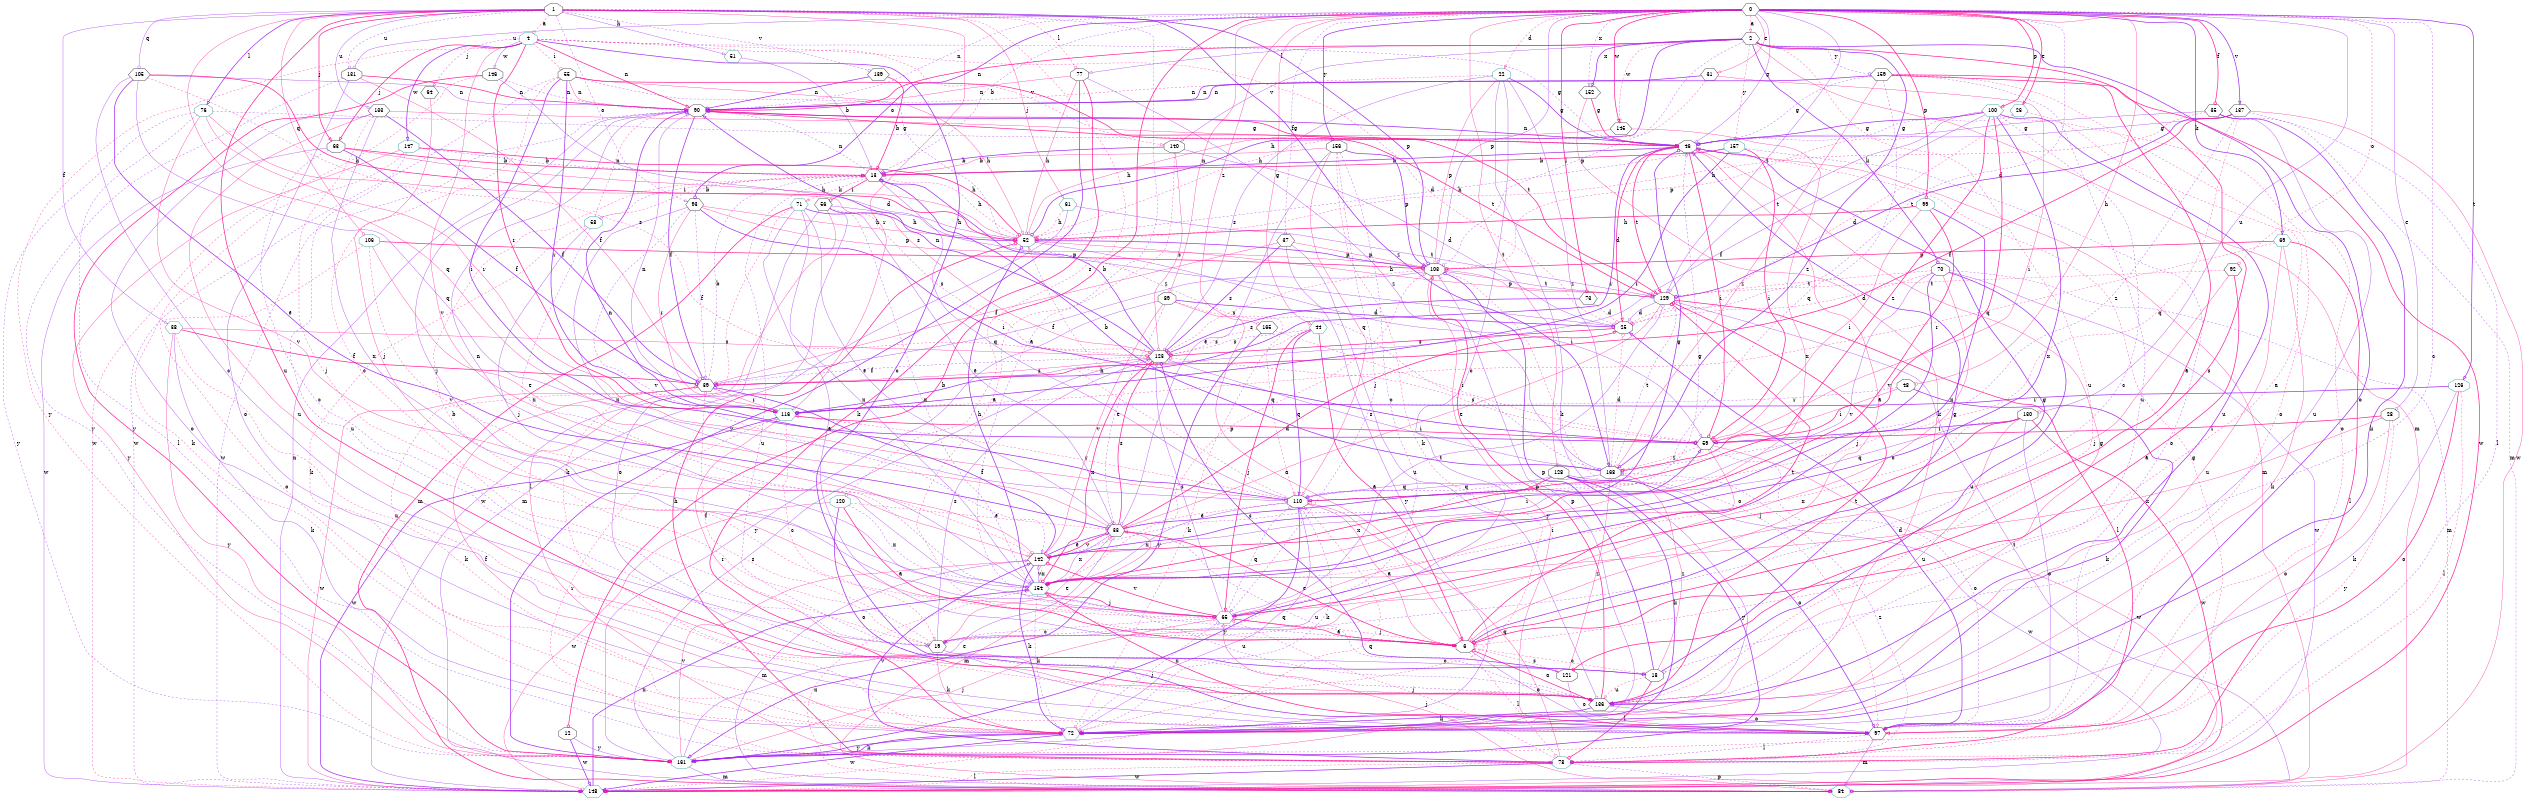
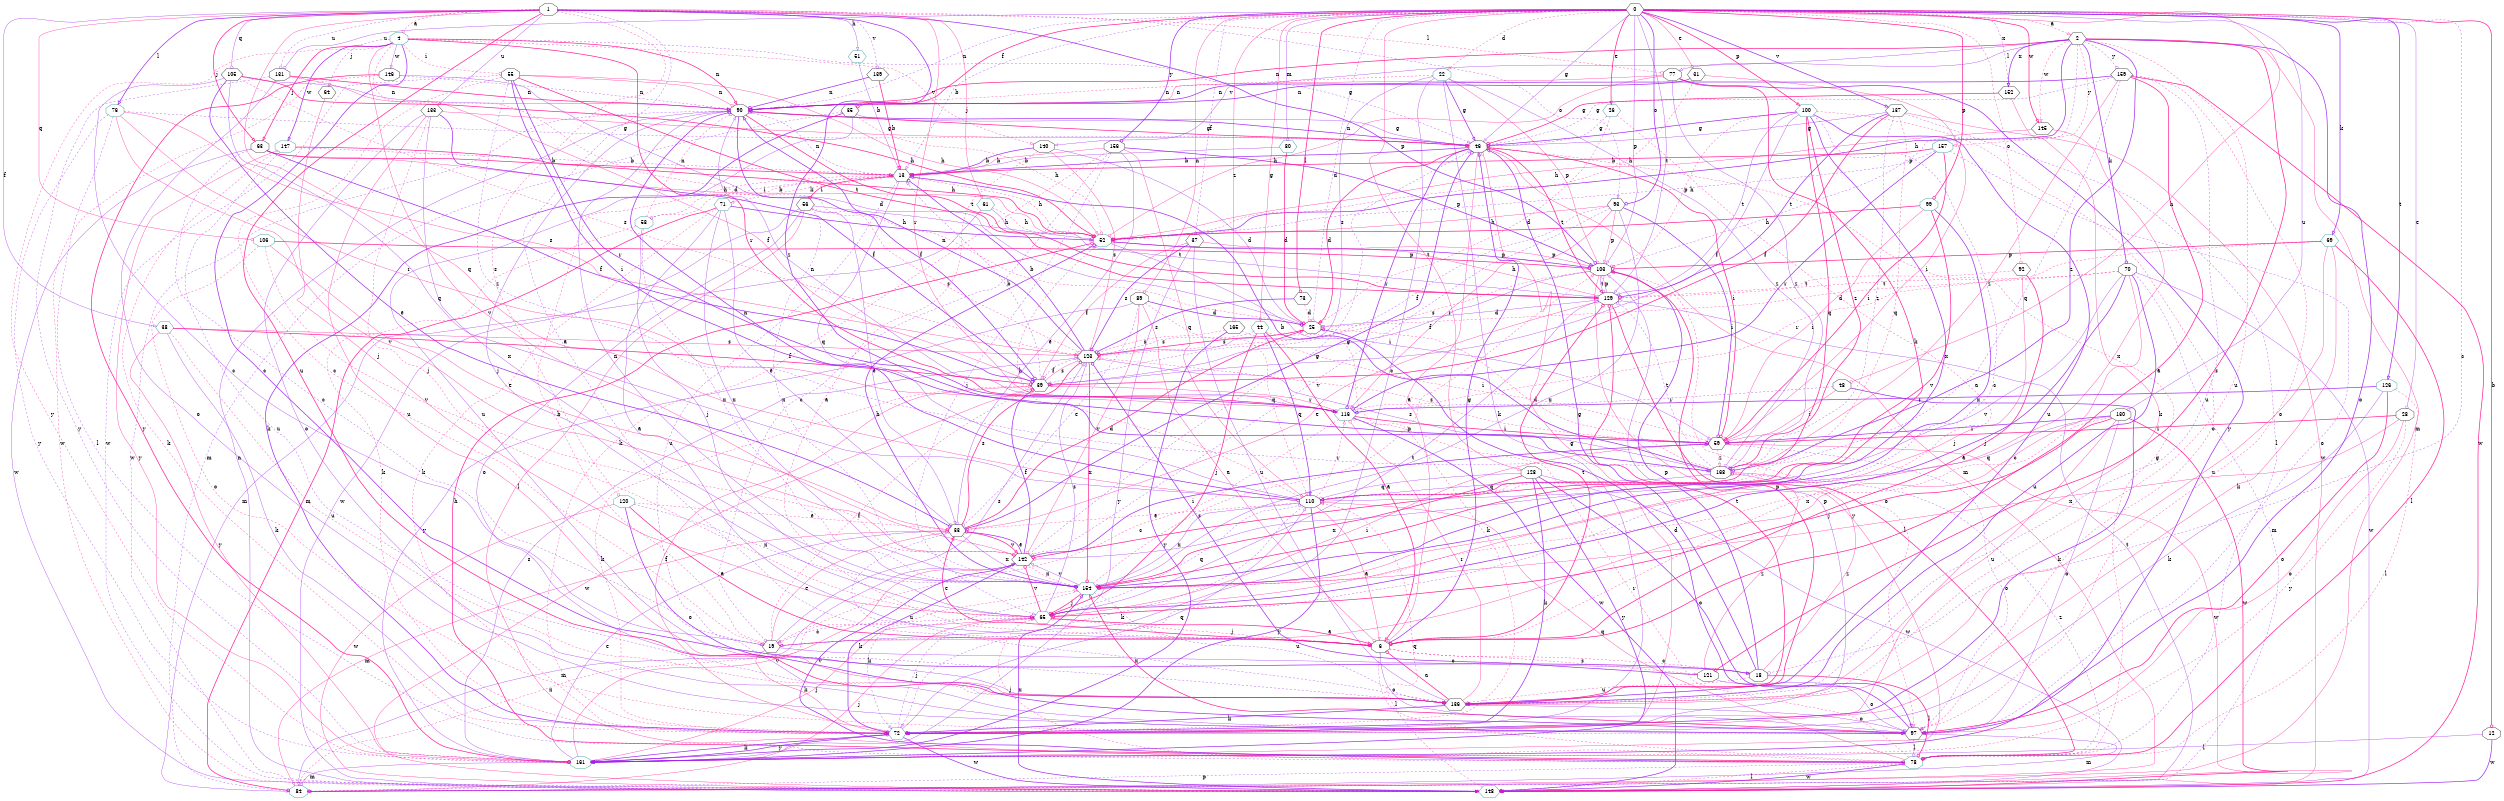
node "80": added
edge "77" -> "72": now "77" -> "154"
edge "12" -> "161": label "y" -> "l"
